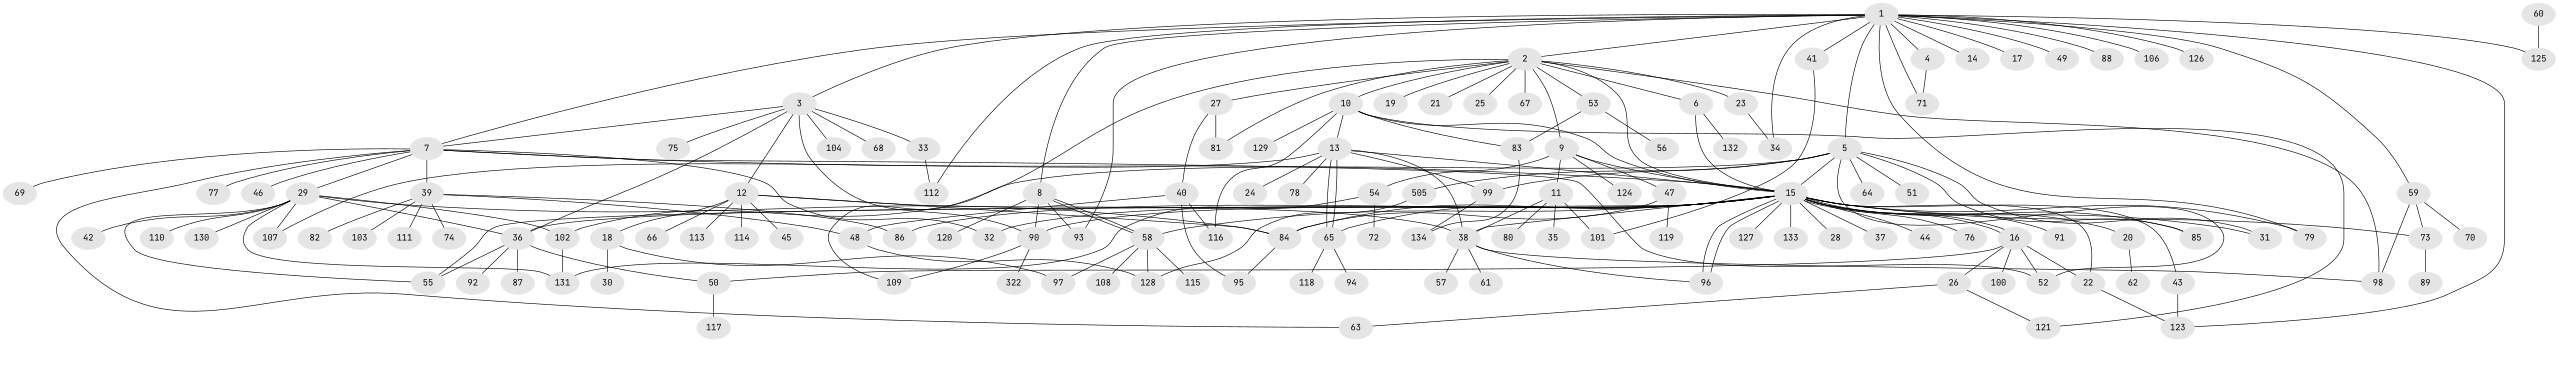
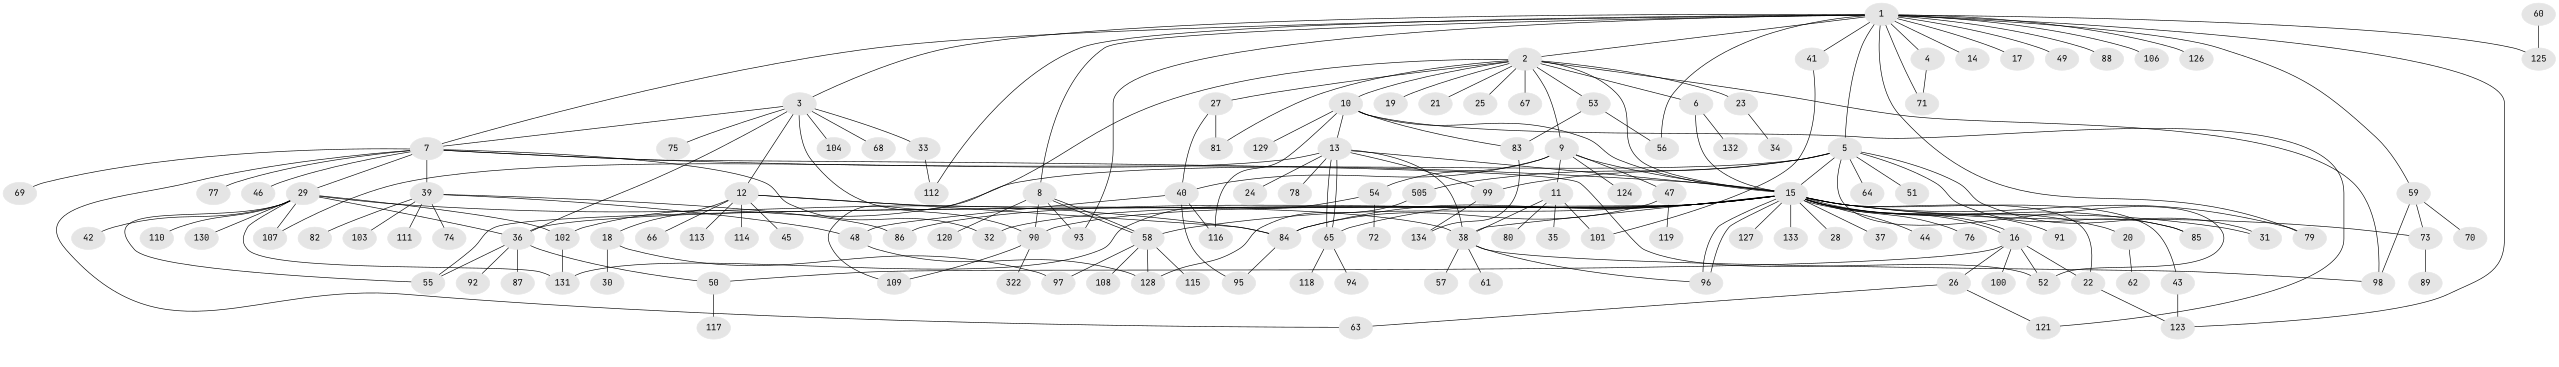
edge "1" -- "34": now "1" -- "56"
edge "9" -- "40": added
